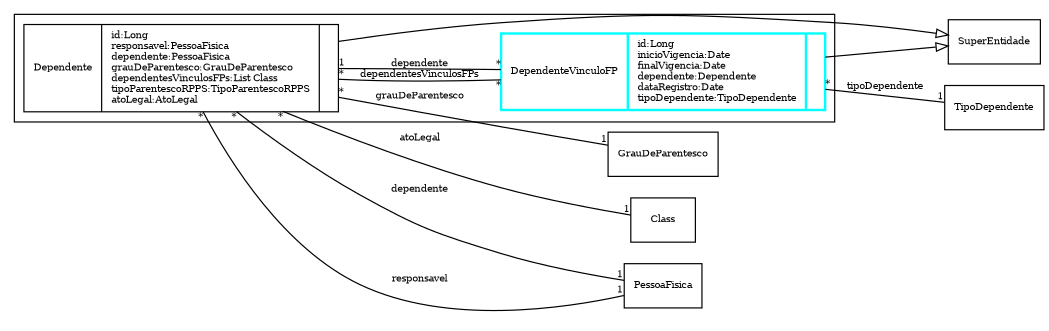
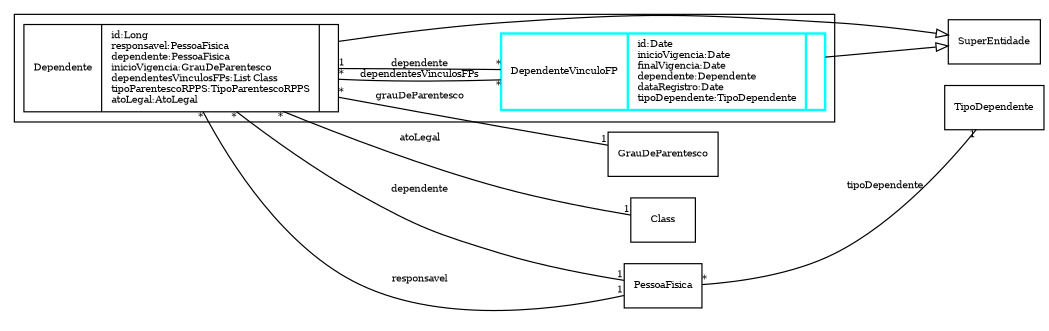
node "DependenteVinculoFP": text "id:Long" -> "id:Date"
node "Dependente": text "grauDeParentesco:GrauDeParentesco" -> "inicioVigencia:GrauDeParentesco"
edge "DependenteVinculoFP" -- "TipoDependente": now "PessoaFisica" -- "TipoDependente"
